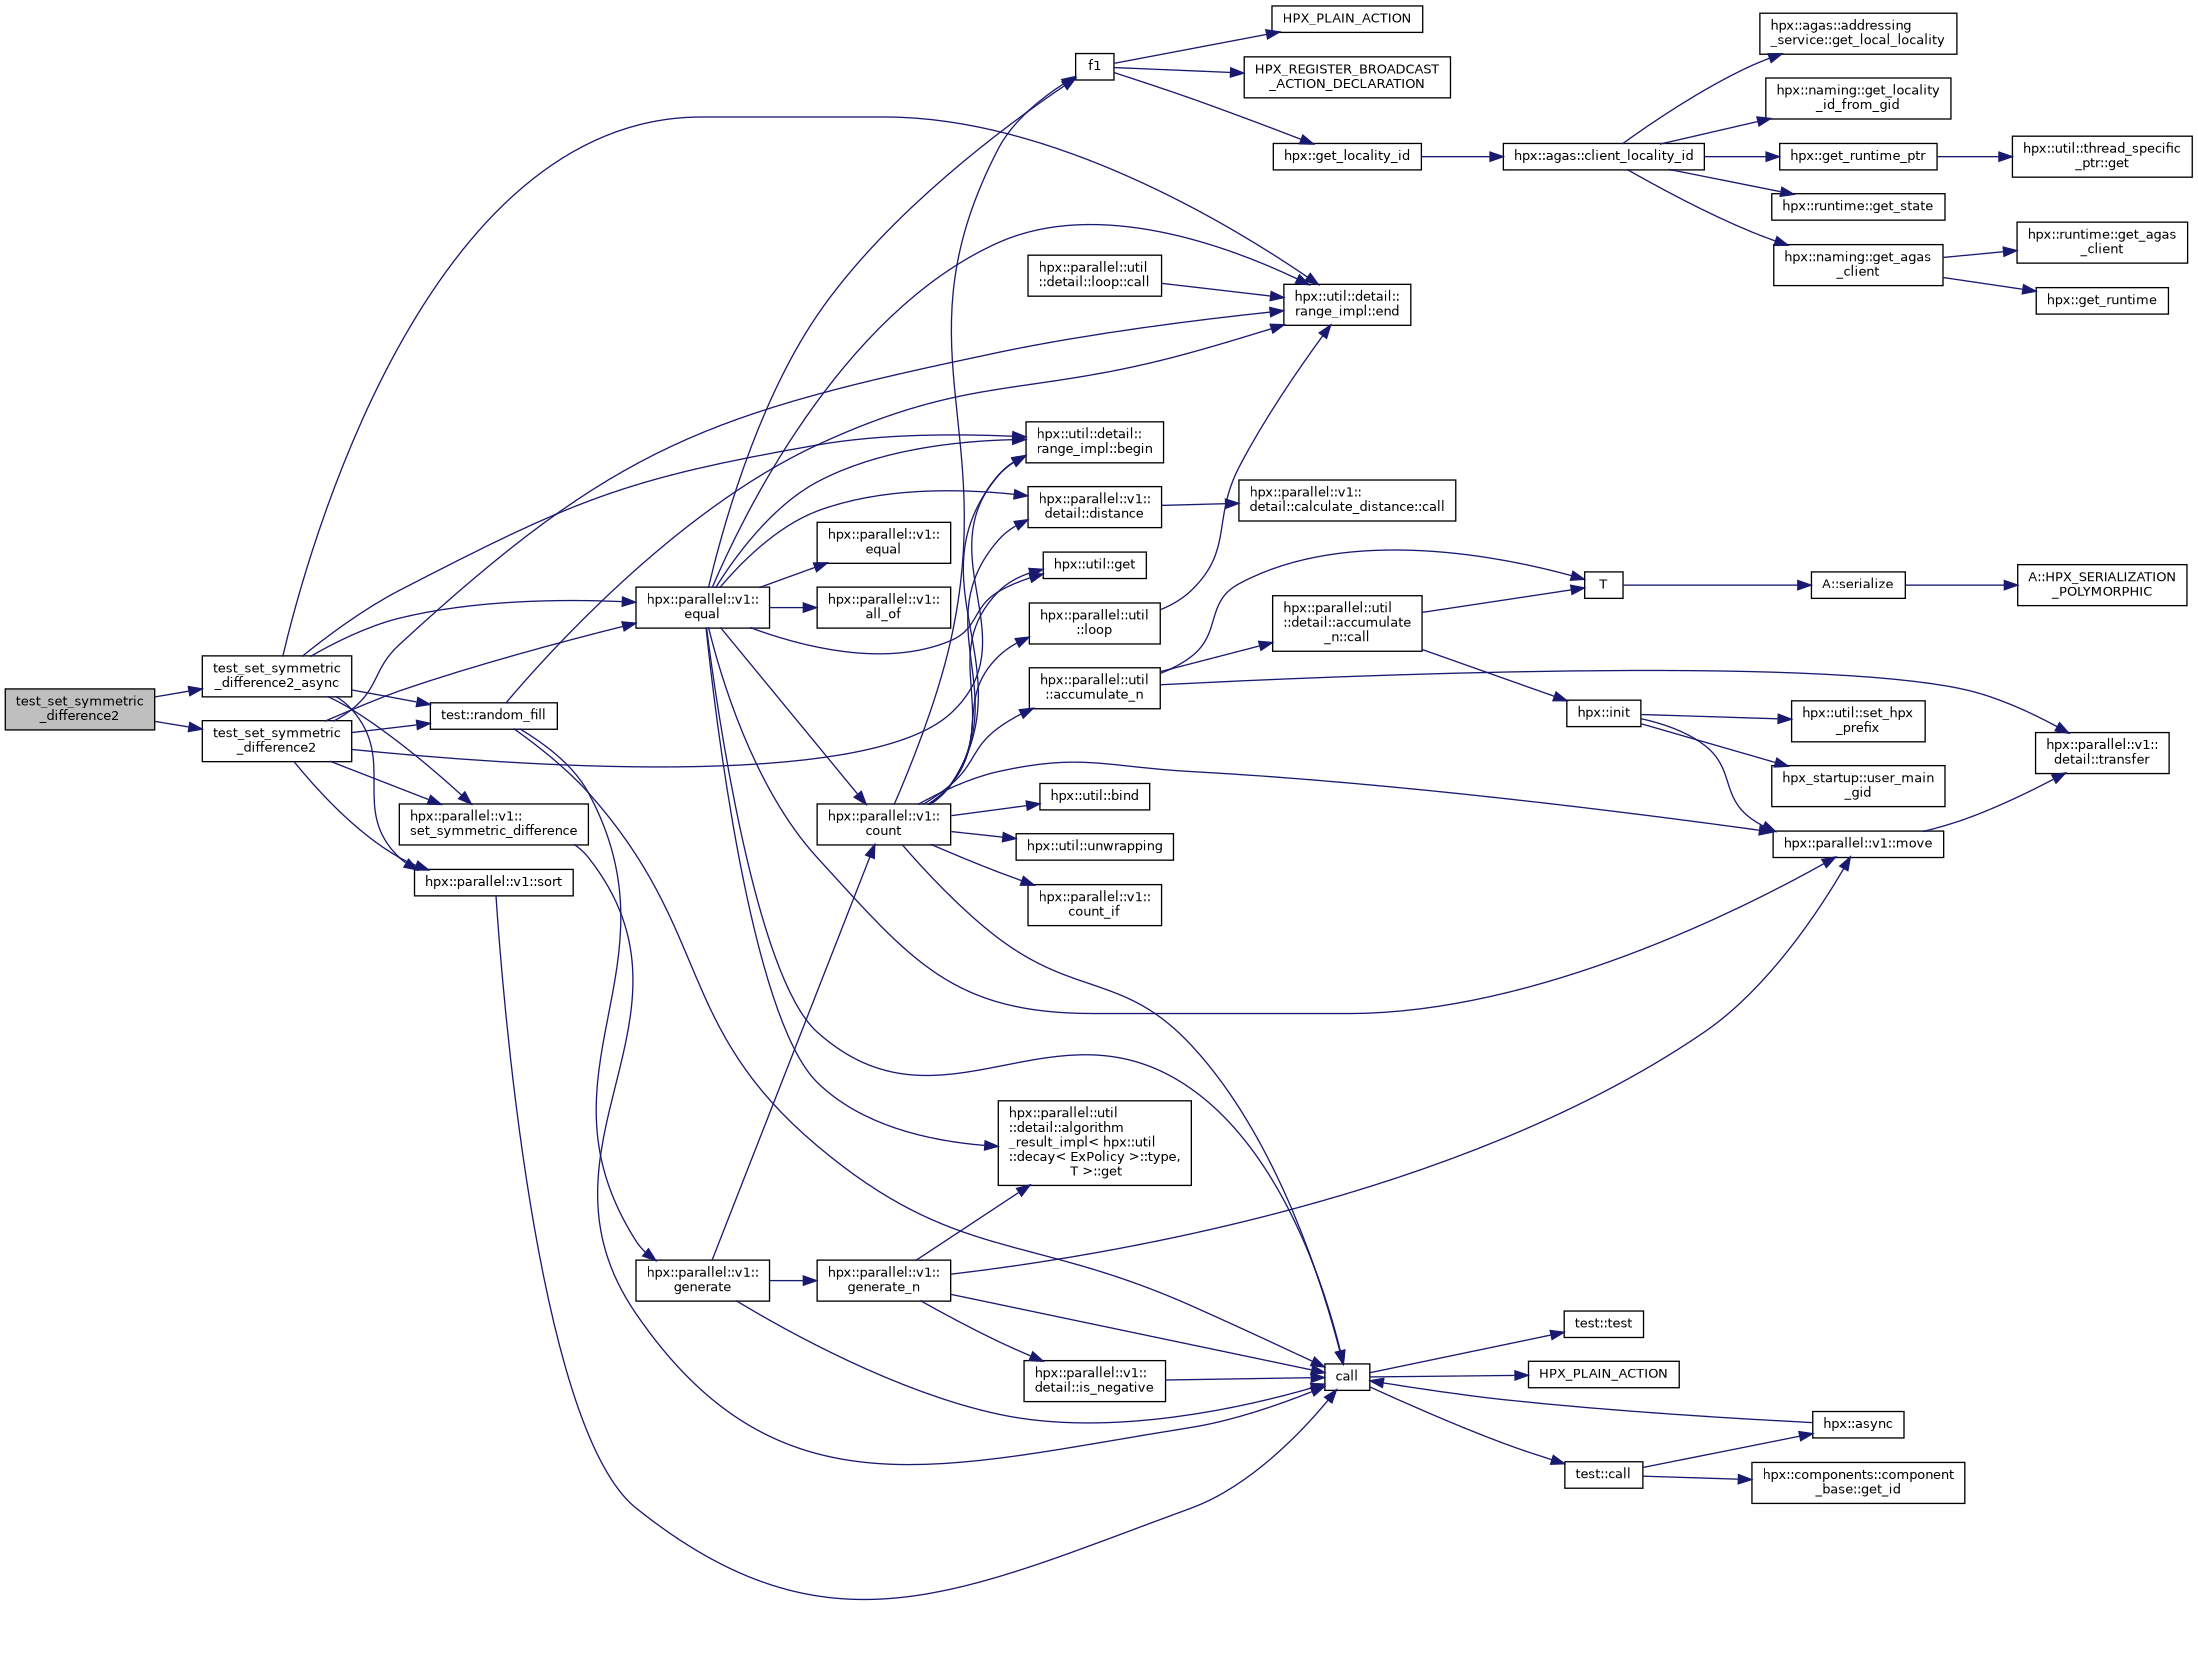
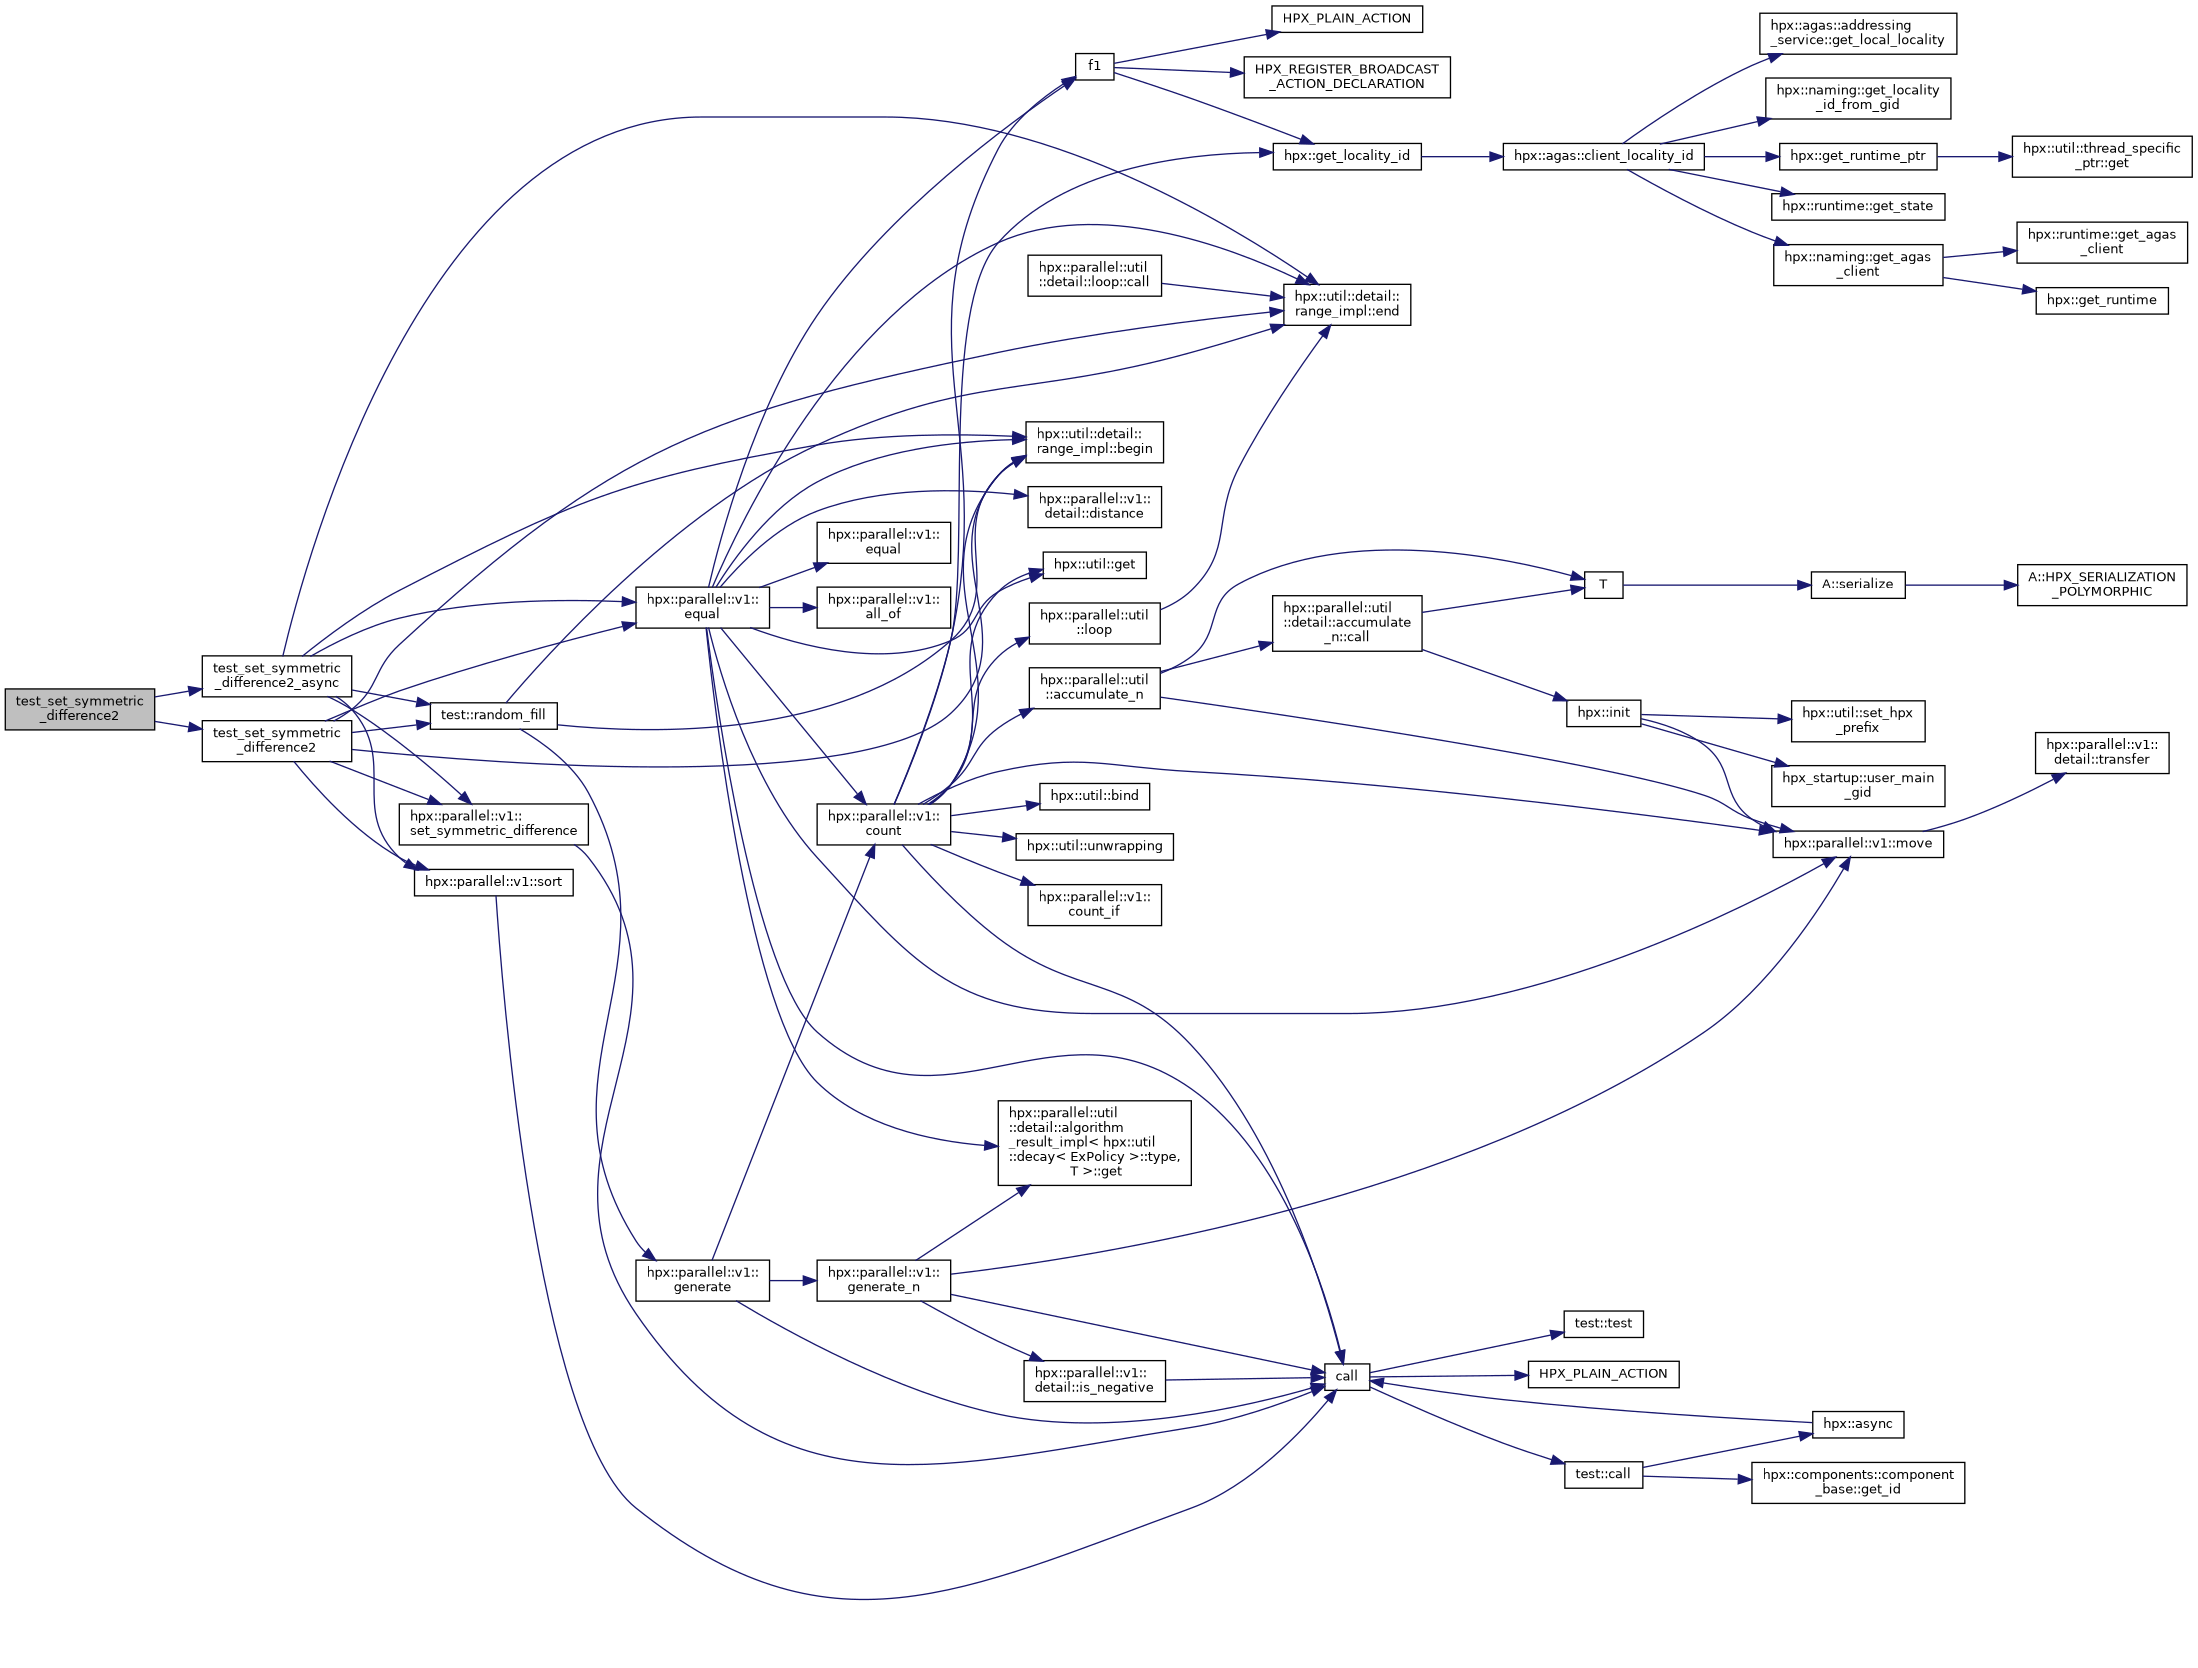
node "hpx::parallel::v1:: detail::calculate_distance::call": removed
edge "hpx::parallel::v1:: count" -> "hpx::parallel::v1:: detail::distance": now "hpx::parallel::v1:: count" -> "hpx::get_locality_id"
edge "hpx::parallel::util ::accumulate_n" -> "hpx::parallel::v1:: detail::transfer": now "hpx::parallel::util ::accumulate_n" -> "hpx::parallel::v1::move"
edge "test::random_fill" -> "call": now "test::random_fill" -> "hpx::util::detail:: range_impl::begin"
